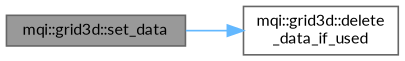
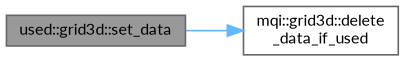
node "mqi::grid3d::set_data": label "mqi::grid3d::set_data" -> "used::grid3d::set_data"
